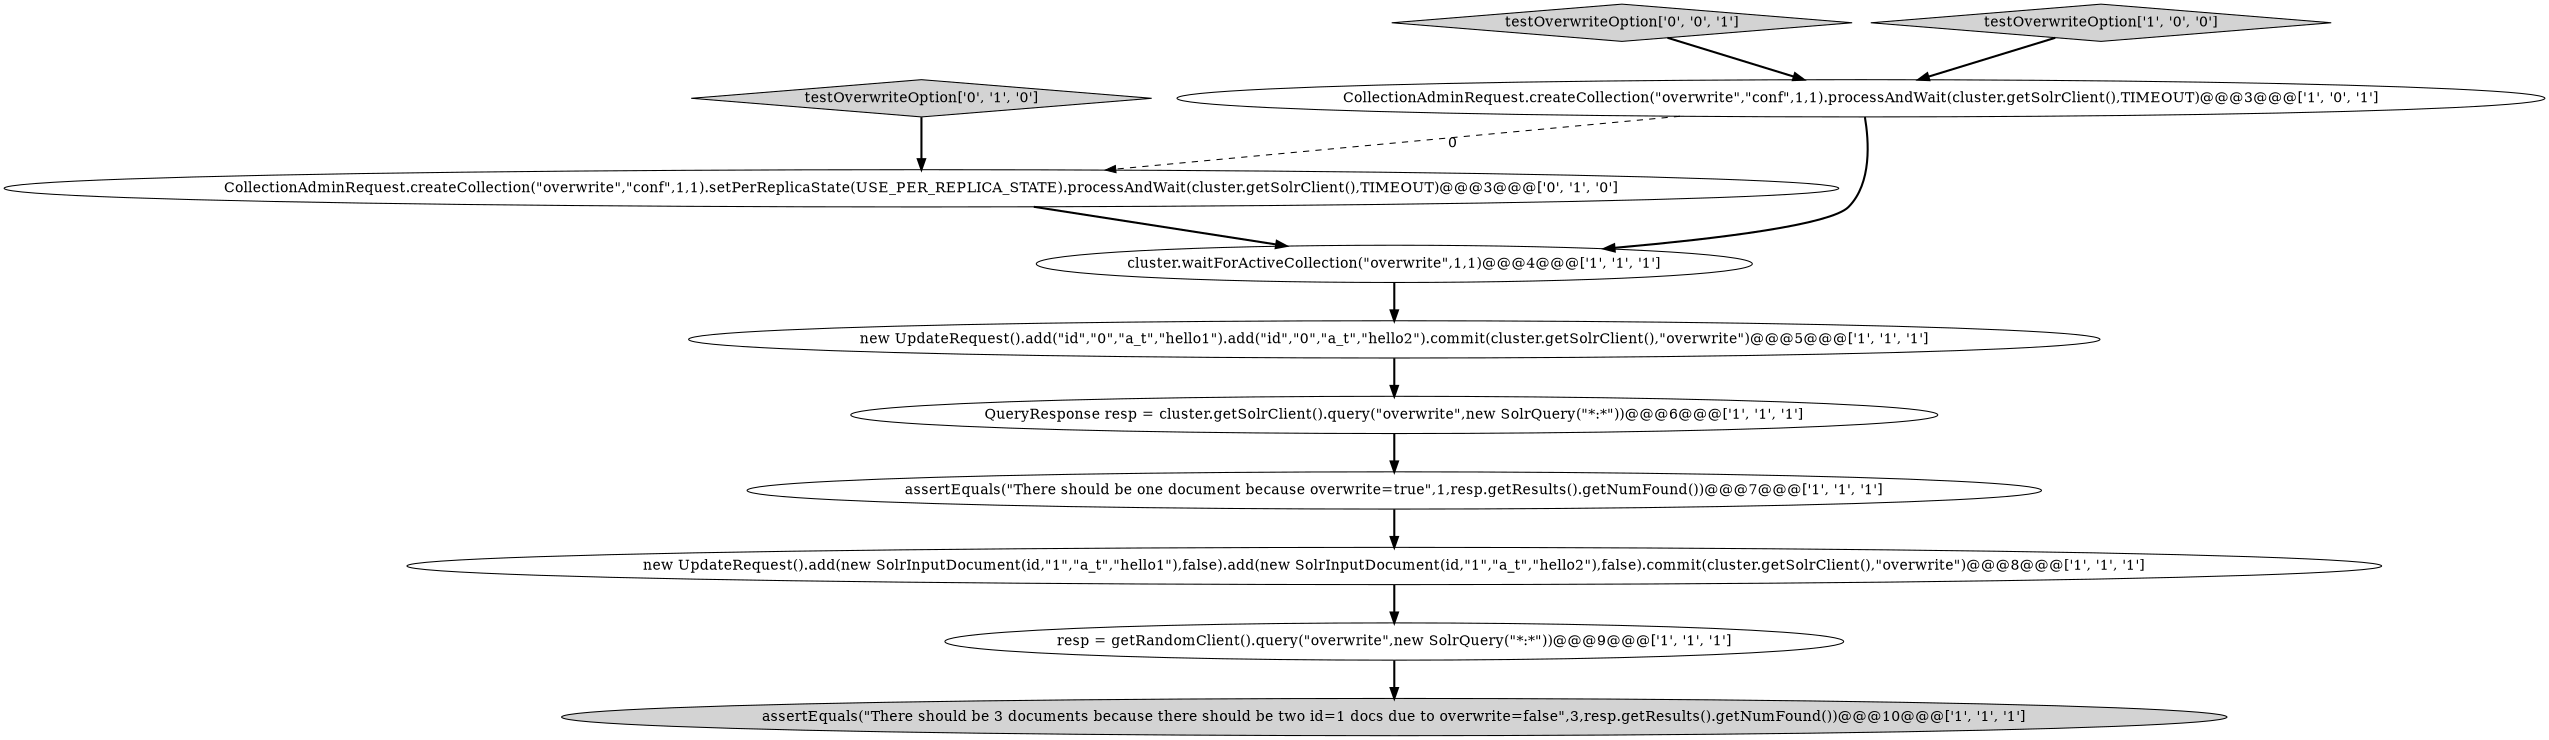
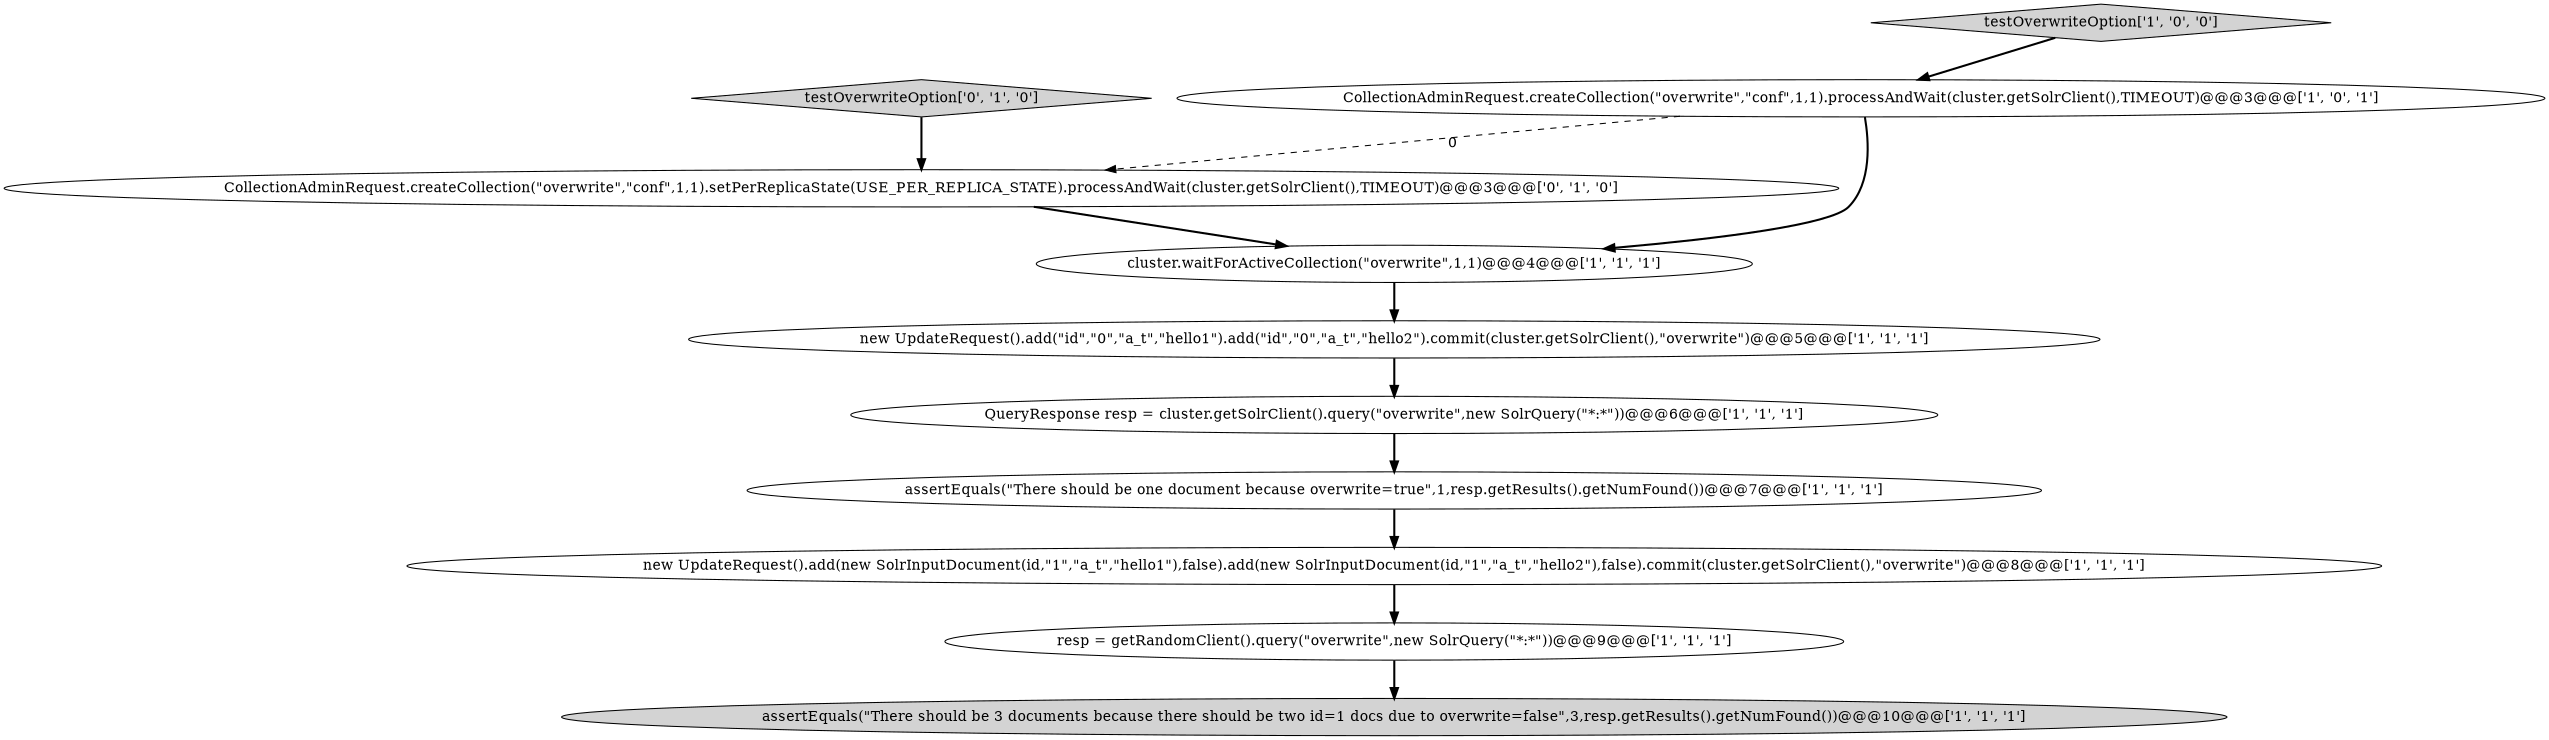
node "testOverwriteOption['0', '0', '1']": removed
